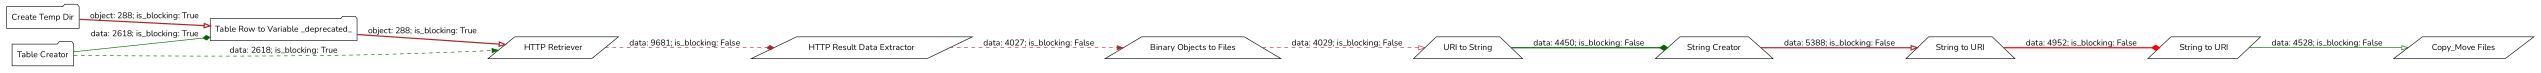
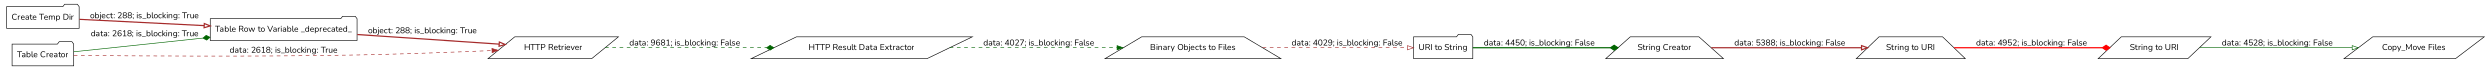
edge "HTTP Retriever" -> "HTTP Result Data Extractor": color brown -> darkgreen
edge "HTTP Result Data Extractor" -> "Binary Objects to Files": color brown -> darkgreen
node "URI to String": shape trapezium -> folder
edge "Table Creator" -> "HTTP Retriever": color darkgreen -> brown
